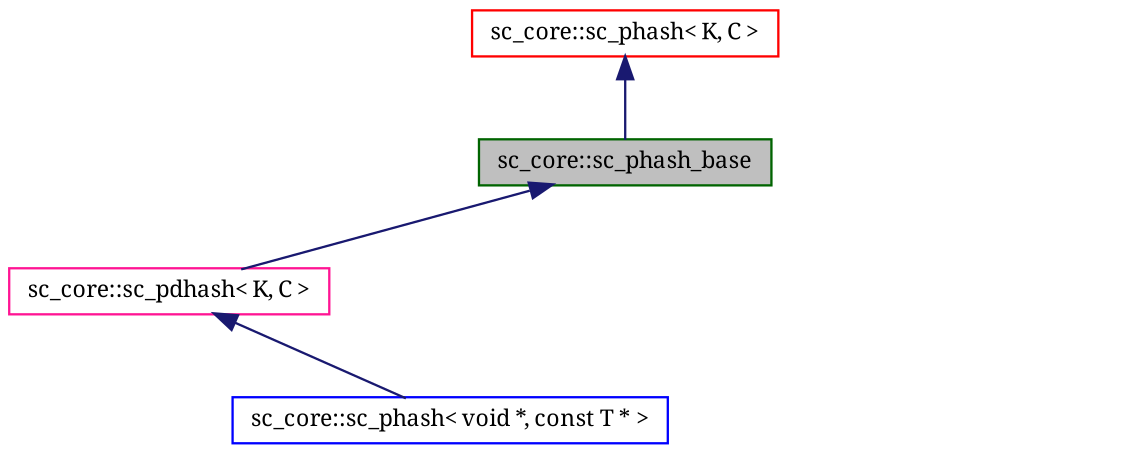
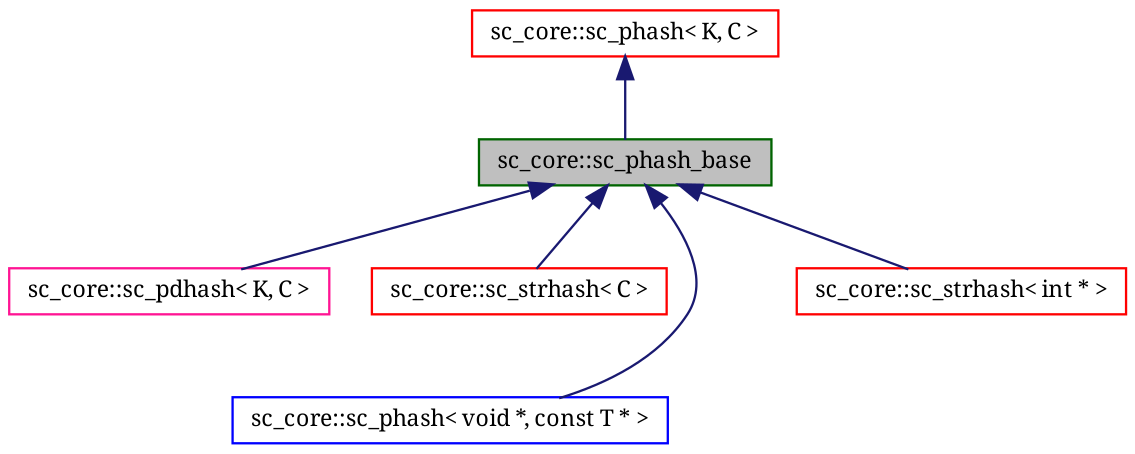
node "sc_core::sc_strhash< C >": added
node "sc_core::sc_strhash< int * >": added
edge "sc_core::sc_phash< void *, const T * >" -> "sc_core::sc_pdhash< K, C >": now "sc_core::sc_phash< void *, const T * >" -> "sc_core::sc_phash_base"
